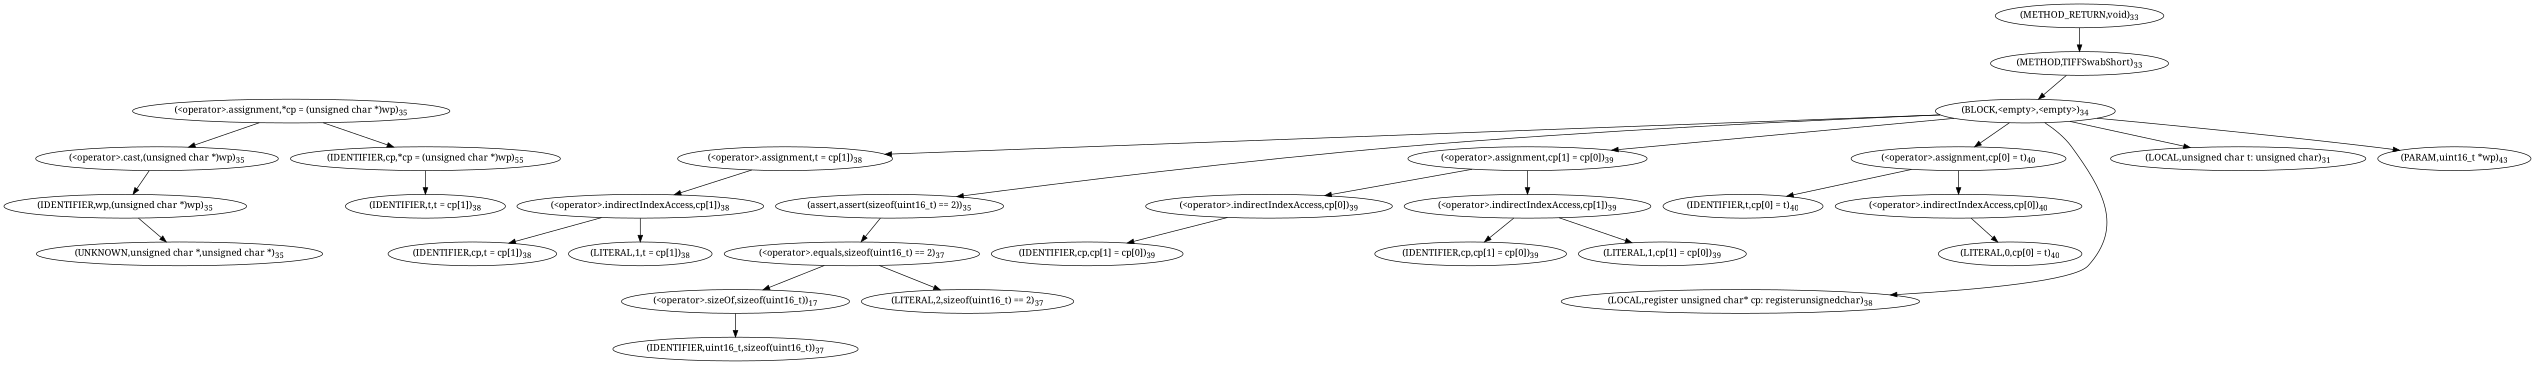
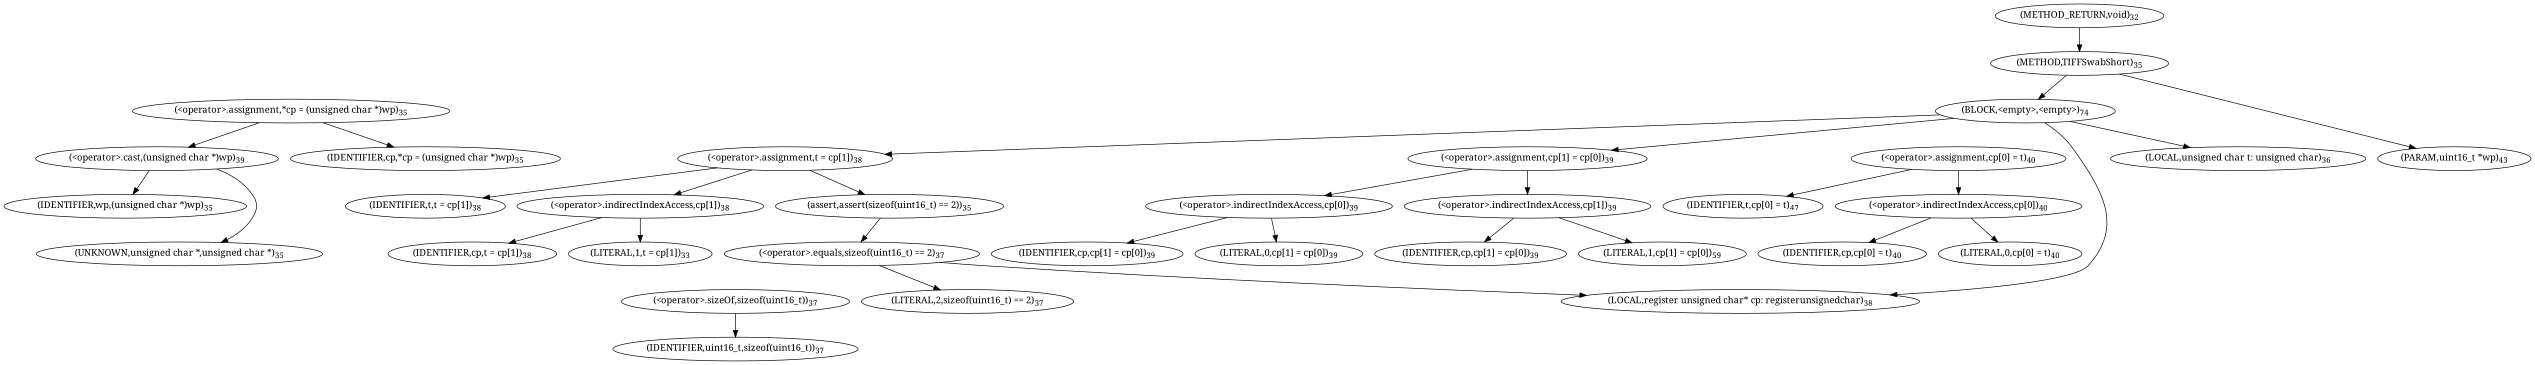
node "(METHOD_RETURN,void)": text "33" -> "32"
node "(METHOD,TIFFSwabShort)": text "33" -> "35"
node "(BLOCK,<empty>,<empty>)": text "34" -> "74"
edge "(BLOCK,<empty>,<empty>)" -> "(<operator>.assignment,cp[0] = t)": removed
edge "(BLOCK,<empty>,<empty>)" -> "(PARAM,uint16_t *wp)": now "(METHOD,TIFFSwabShort)" -> "(PARAM,uint16_t *wp)"
edge "(BLOCK,<empty>,<empty>)" -> "(assert,assert(sizeof(uint16_t) == 2))": now "(<operator>.assignment,t = cp[1])" -> "(assert,assert(sizeof(uint16_t) == 2))"
node "(<operator>.cast,(unsigned char *)wp)": text "35" -> "39"
node "(IDENTIFIER,cp,*cp = (unsigned char *)wp)": text "55" -> "35"
node "(LOCAL,unsigned char t: unsigned char)": text "31" -> "36"
edge "(IDENTIFIER,cp,*cp = (unsigned char *)wp)" -> "(IDENTIFIER,t,t = cp[1])": now "(<operator>.assignment,t = cp[1])" -> "(IDENTIFIER,t,t = cp[1])"
node "(IDENTIFIER,t,cp[0] = t)": text "40" -> "47"
edge "(IDENTIFIER,wp,(unsigned char *)wp)" -> "(UNKNOWN,unsigned char *,unsigned char *)": now "(<operator>.cast,(unsigned char *)wp)" -> "(UNKNOWN,unsigned char *,unsigned char *)"
node "(LITERAL,1,t = cp[1])": text "38" -> "33"
node "(LITERAL,1,cp[1] = cp[0])": text "39" -> "59"
node "(LITERAL,0,cp[1] = cp[0])": added
node "(IDENTIFIER,cp,cp[0] = t)": added
edge "(<operator>.equals,sizeof(uint16_t) == 2)" -> "(<operator>.sizeOf,sizeof(uint16_t))": now "(<operator>.equals,sizeof(uint16_t) == 2)" -> "(LOCAL,register unsigned char* cp: registerunsignedchar)"
node "(<operator>.sizeOf,sizeof(uint16_t))": text "17" -> "37"
